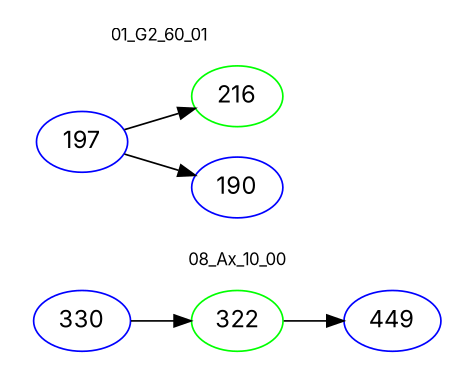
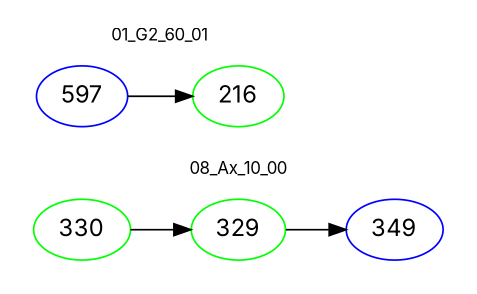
node "197": label "197" -> "597"
node "190": removed
node "330": color blue -> green
node "322": label "322" -> "329"
node "449": label "449" -> "349"
